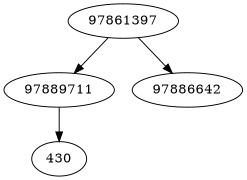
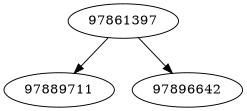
node "97886642": label "97886642" -> "97896642"
node "430": removed
